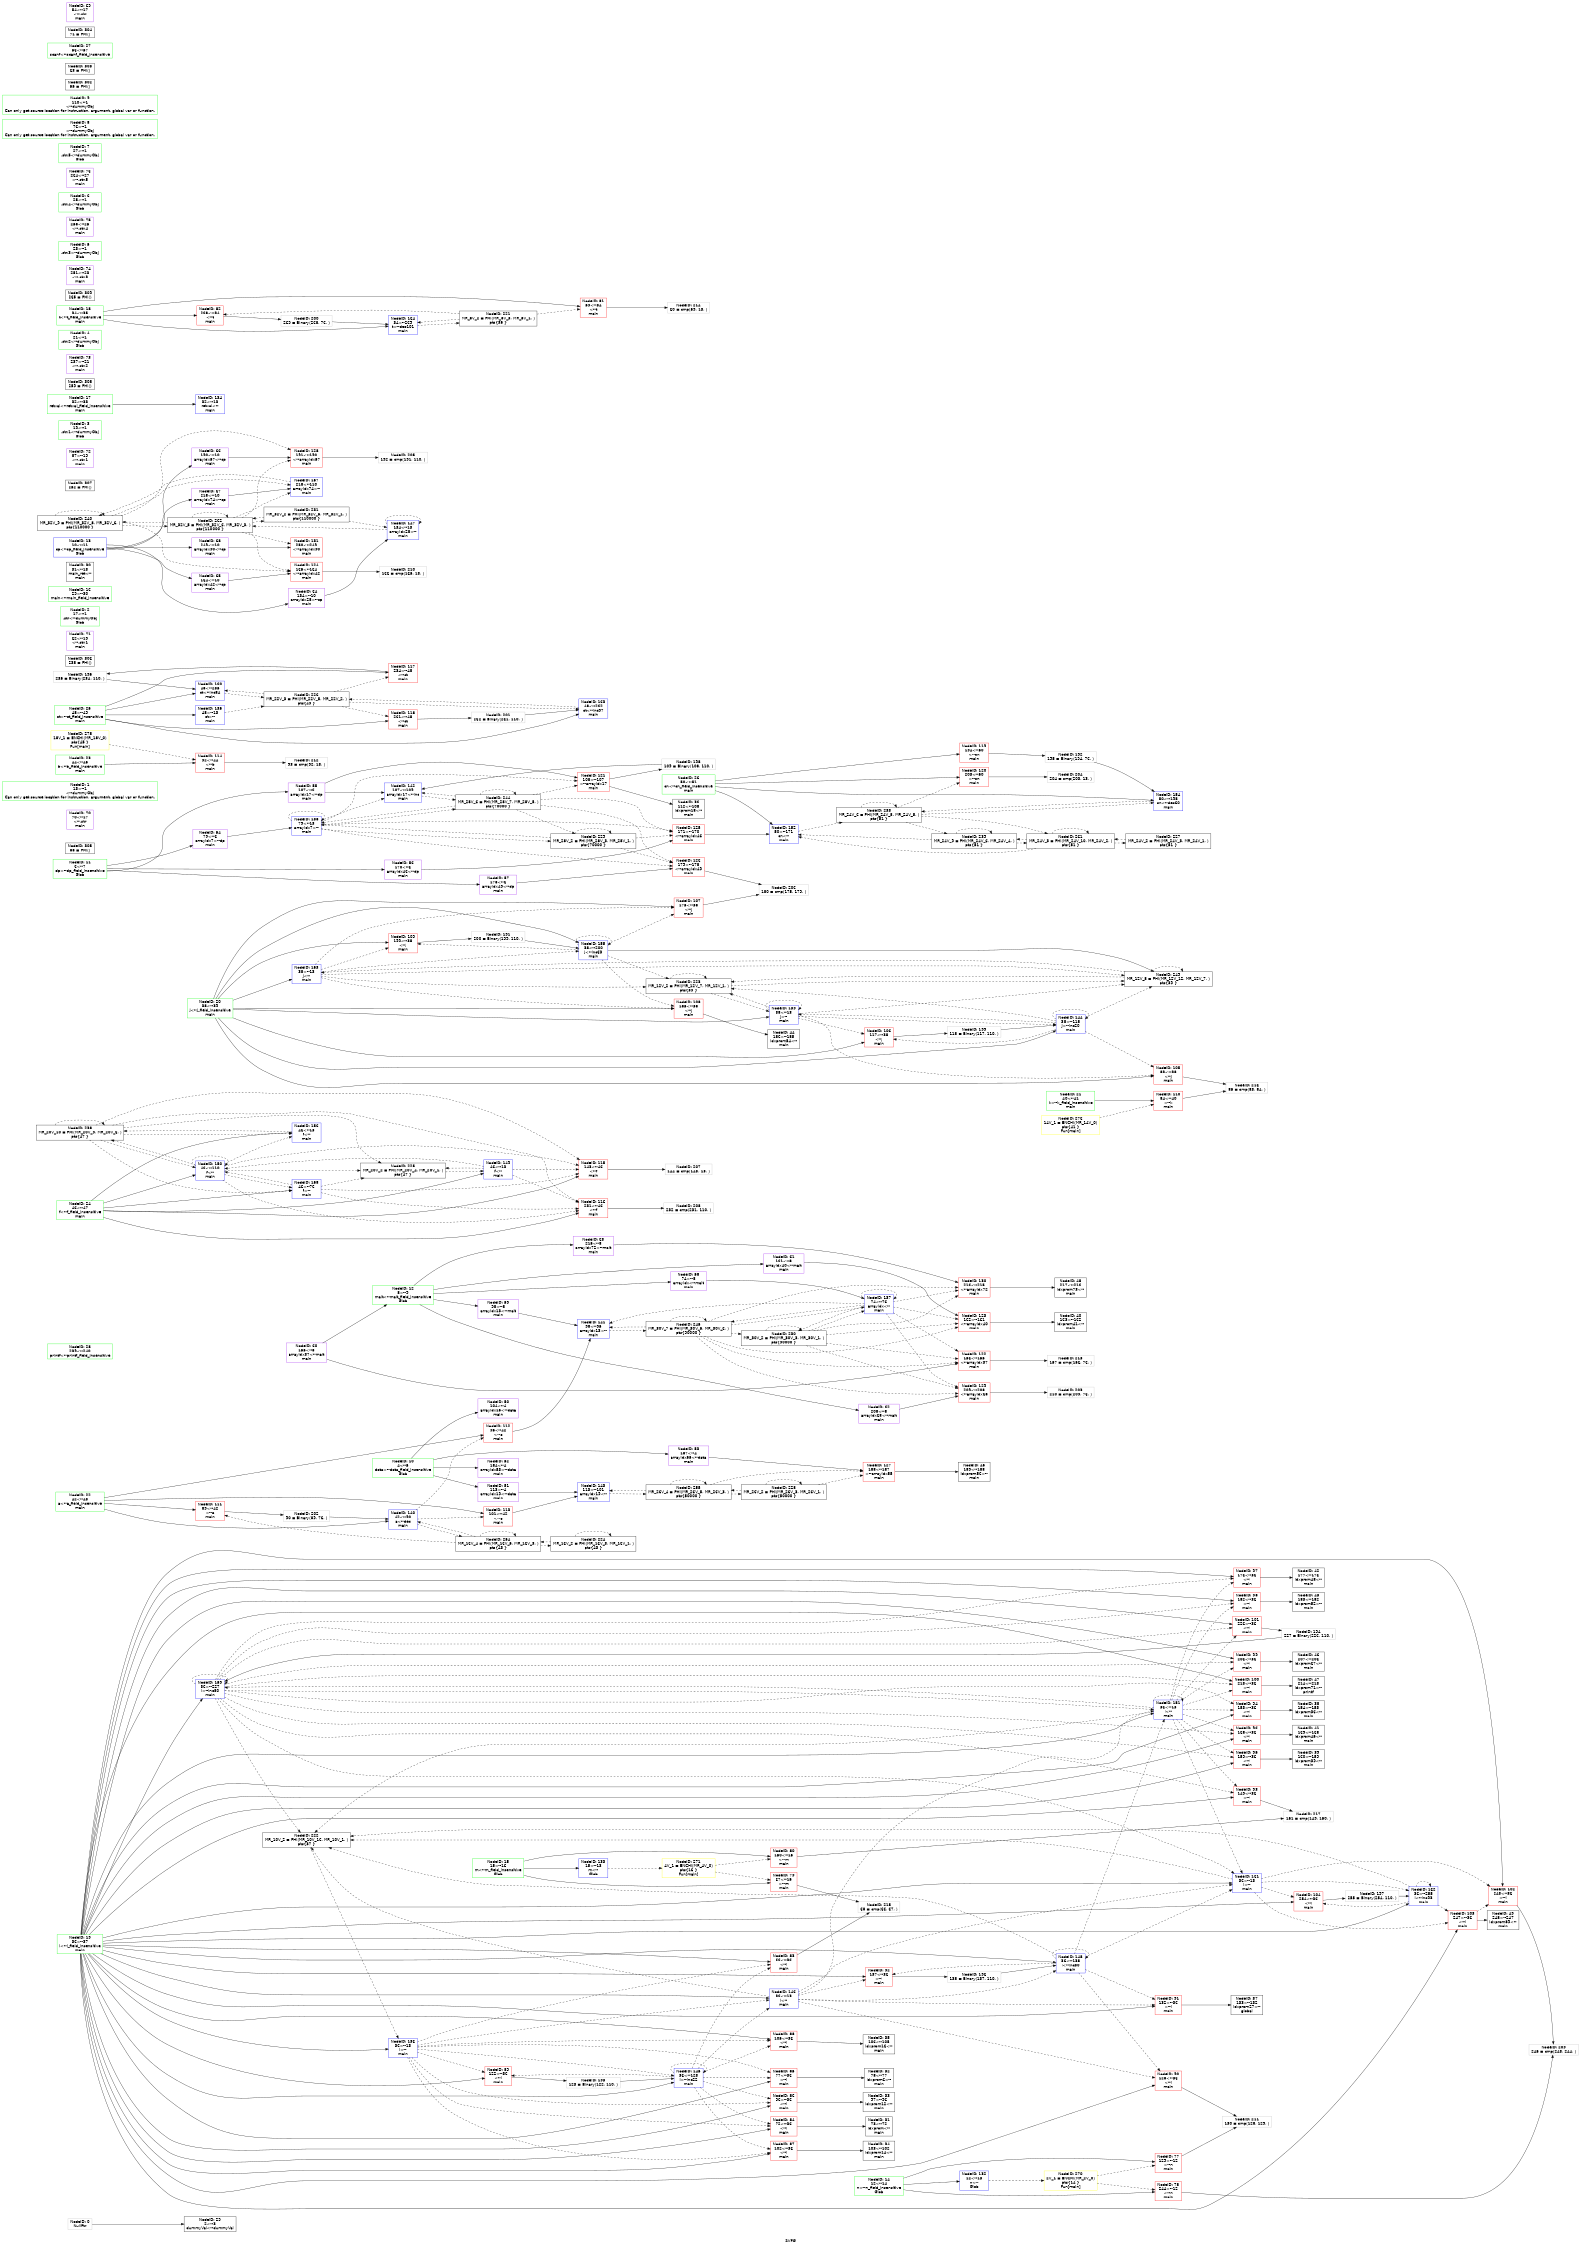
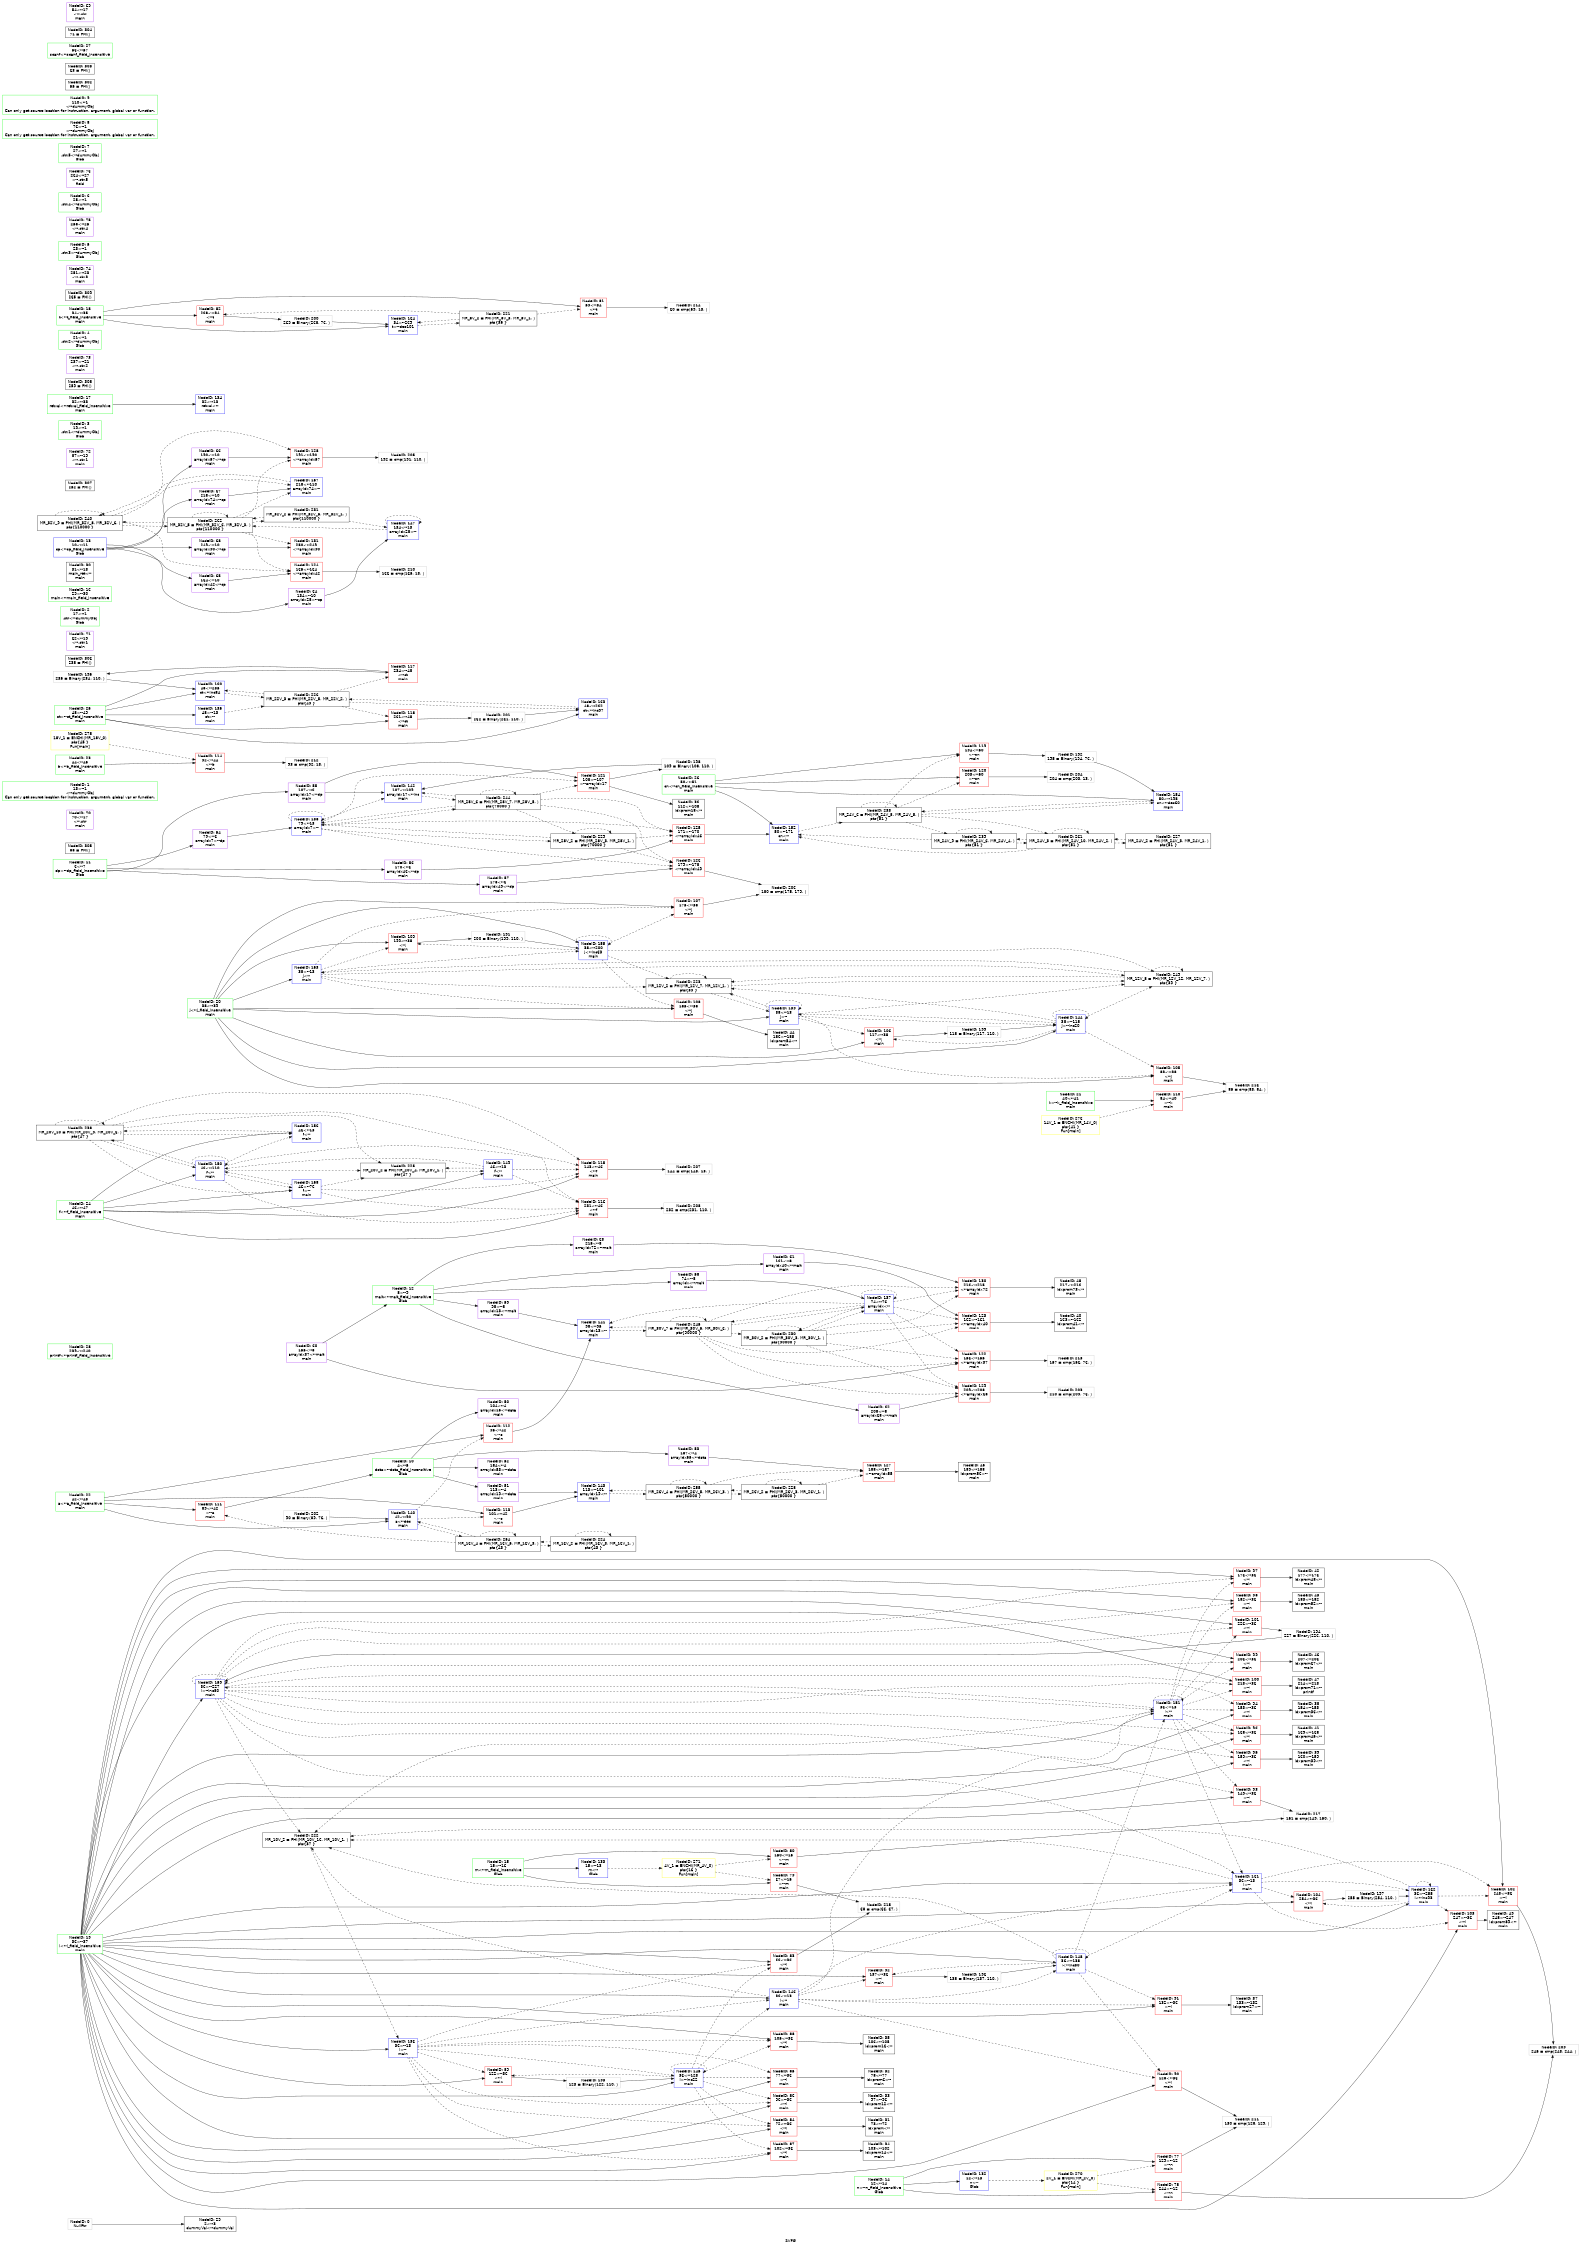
node "NodeID: 76": text "main" -> "field"
edge "NodeID: 233" -> "NodeID: 119": added
edge "NodeID: 155" -> "NodeID: 249": style solid -> dashed
edge "NodeID: 111" -> "NodeID: 202": now "NodeID: 111" -> "NodeID: 10"
edge "NodeID: 103" -> "NodeID: 102": now "NodeID: 162" -> "NodeID: 102"
node "NodeID: 37": text "global" -> "main"
